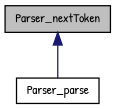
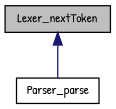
node "Parser_nextToken": label "Parser_nextToken" -> "Lexer_nextToken"
